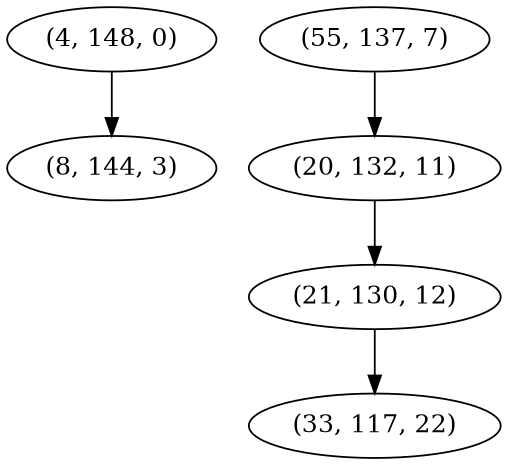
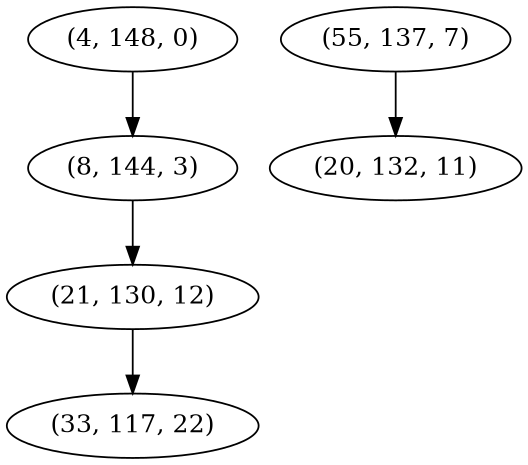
edge "(20, 132, 11)" -> "(21, 130, 12)": now "(8, 144, 3)" -> "(21, 130, 12)"
